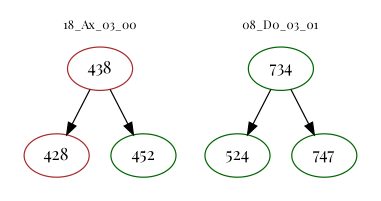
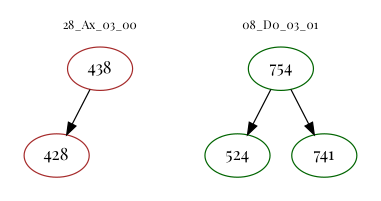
cluster "18_Ax_03_00": label "18_Ax_03_00" -> "28_Ax_03_00"
node "734": label "734" -> "754"
node "452": removed
node "747": label "747" -> "741"
